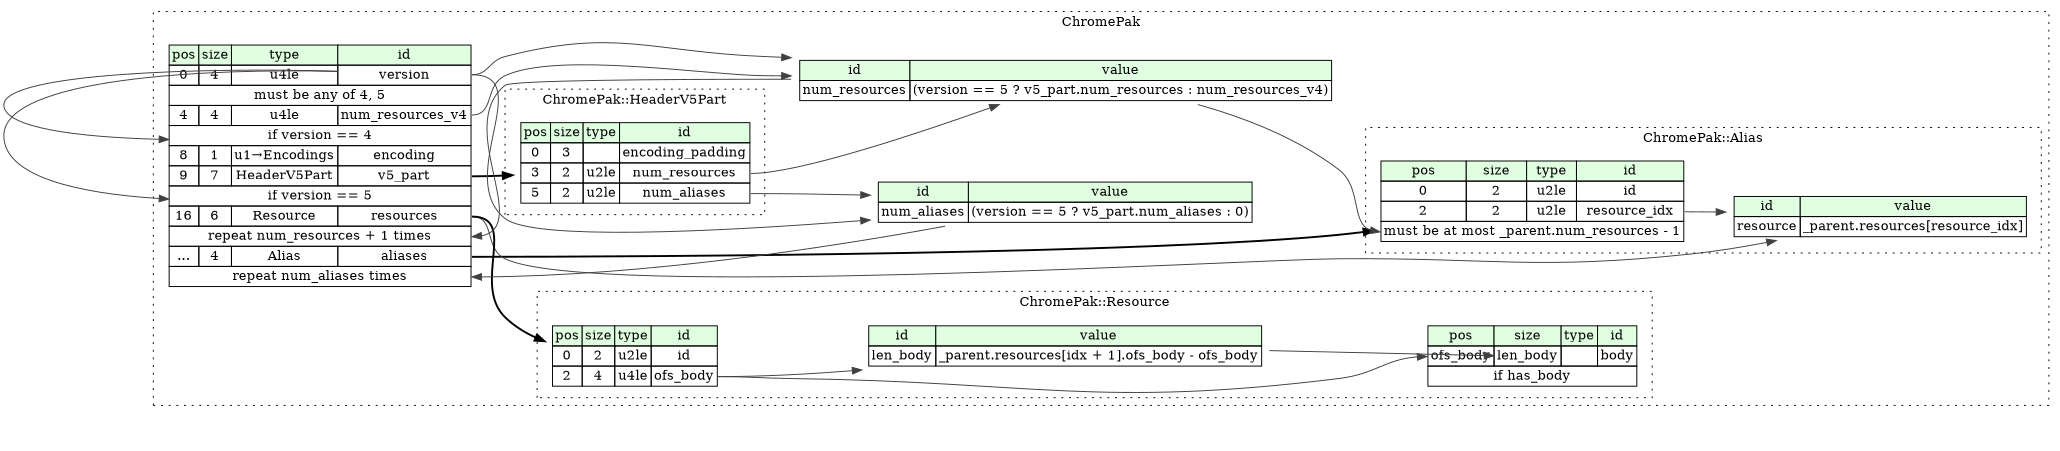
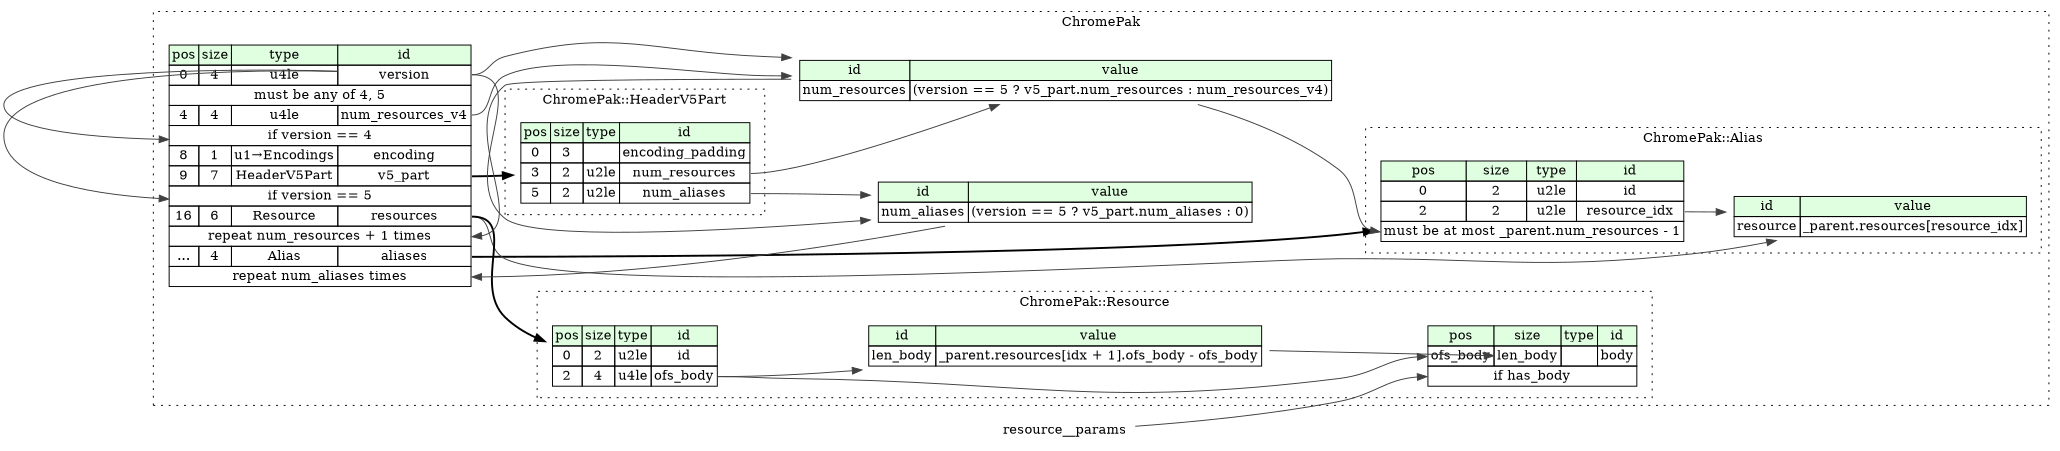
node "resource__params": added
